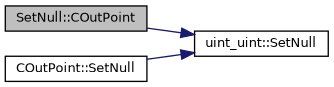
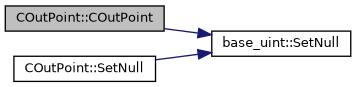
node "SetNull::COutPoint": label "SetNull::COutPoint" -> "COutPoint::COutPoint"
node "uint_uint::SetNull": label "uint_uint::SetNull" -> "base_uint::SetNull"
